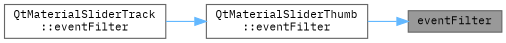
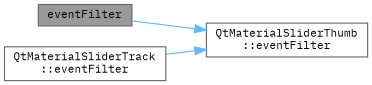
edge "QtMaterialSliderThumb ::eventFilter" -> "eventFilter": reversed
